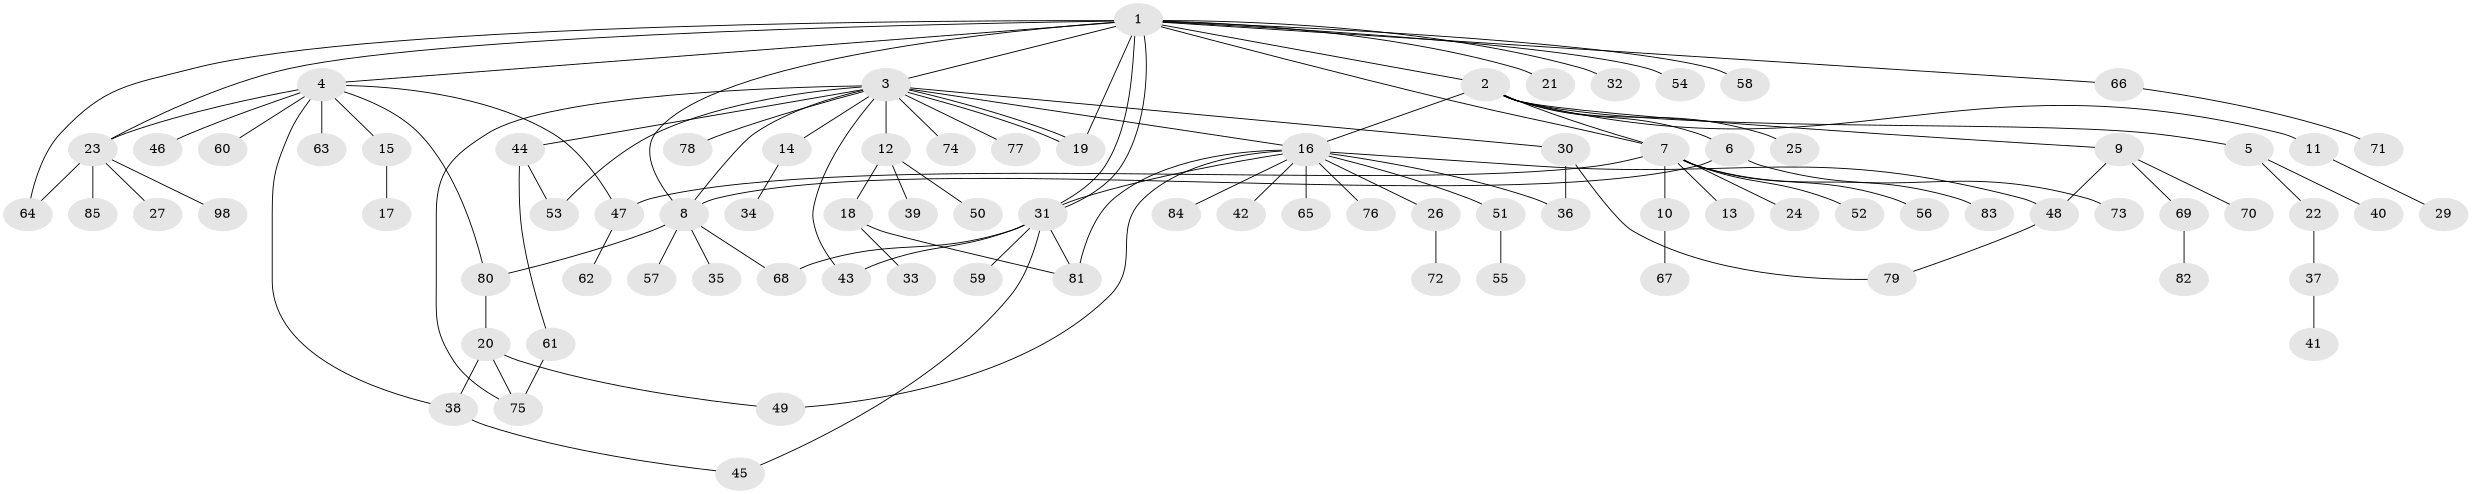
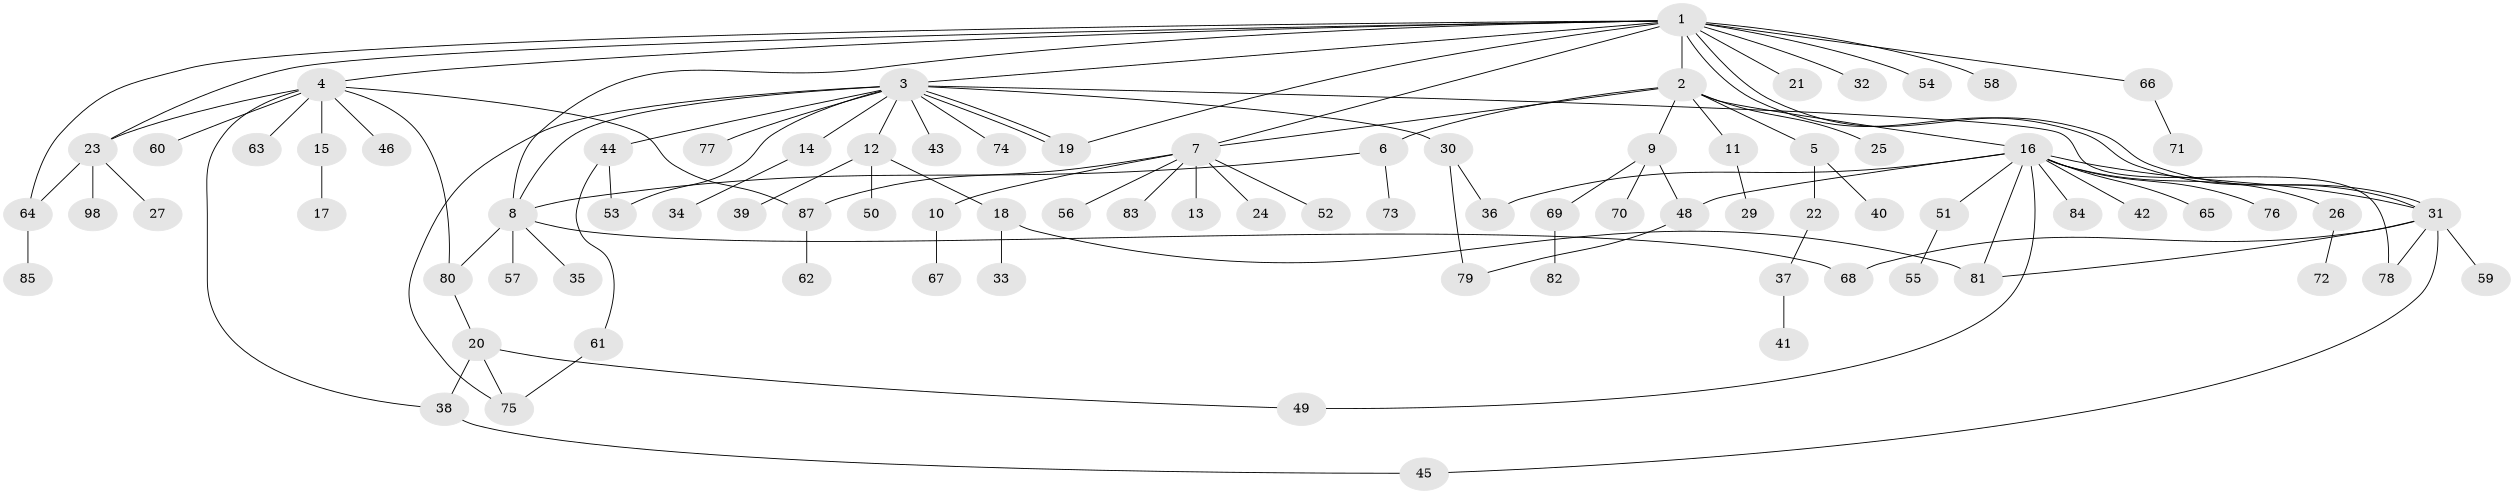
edge "3" -- "16": removed
edge "23" -- "85": now "64" -- "85"
node "47": label "47" -> "87"
edge "31" -- "43": now "31" -- "78"
